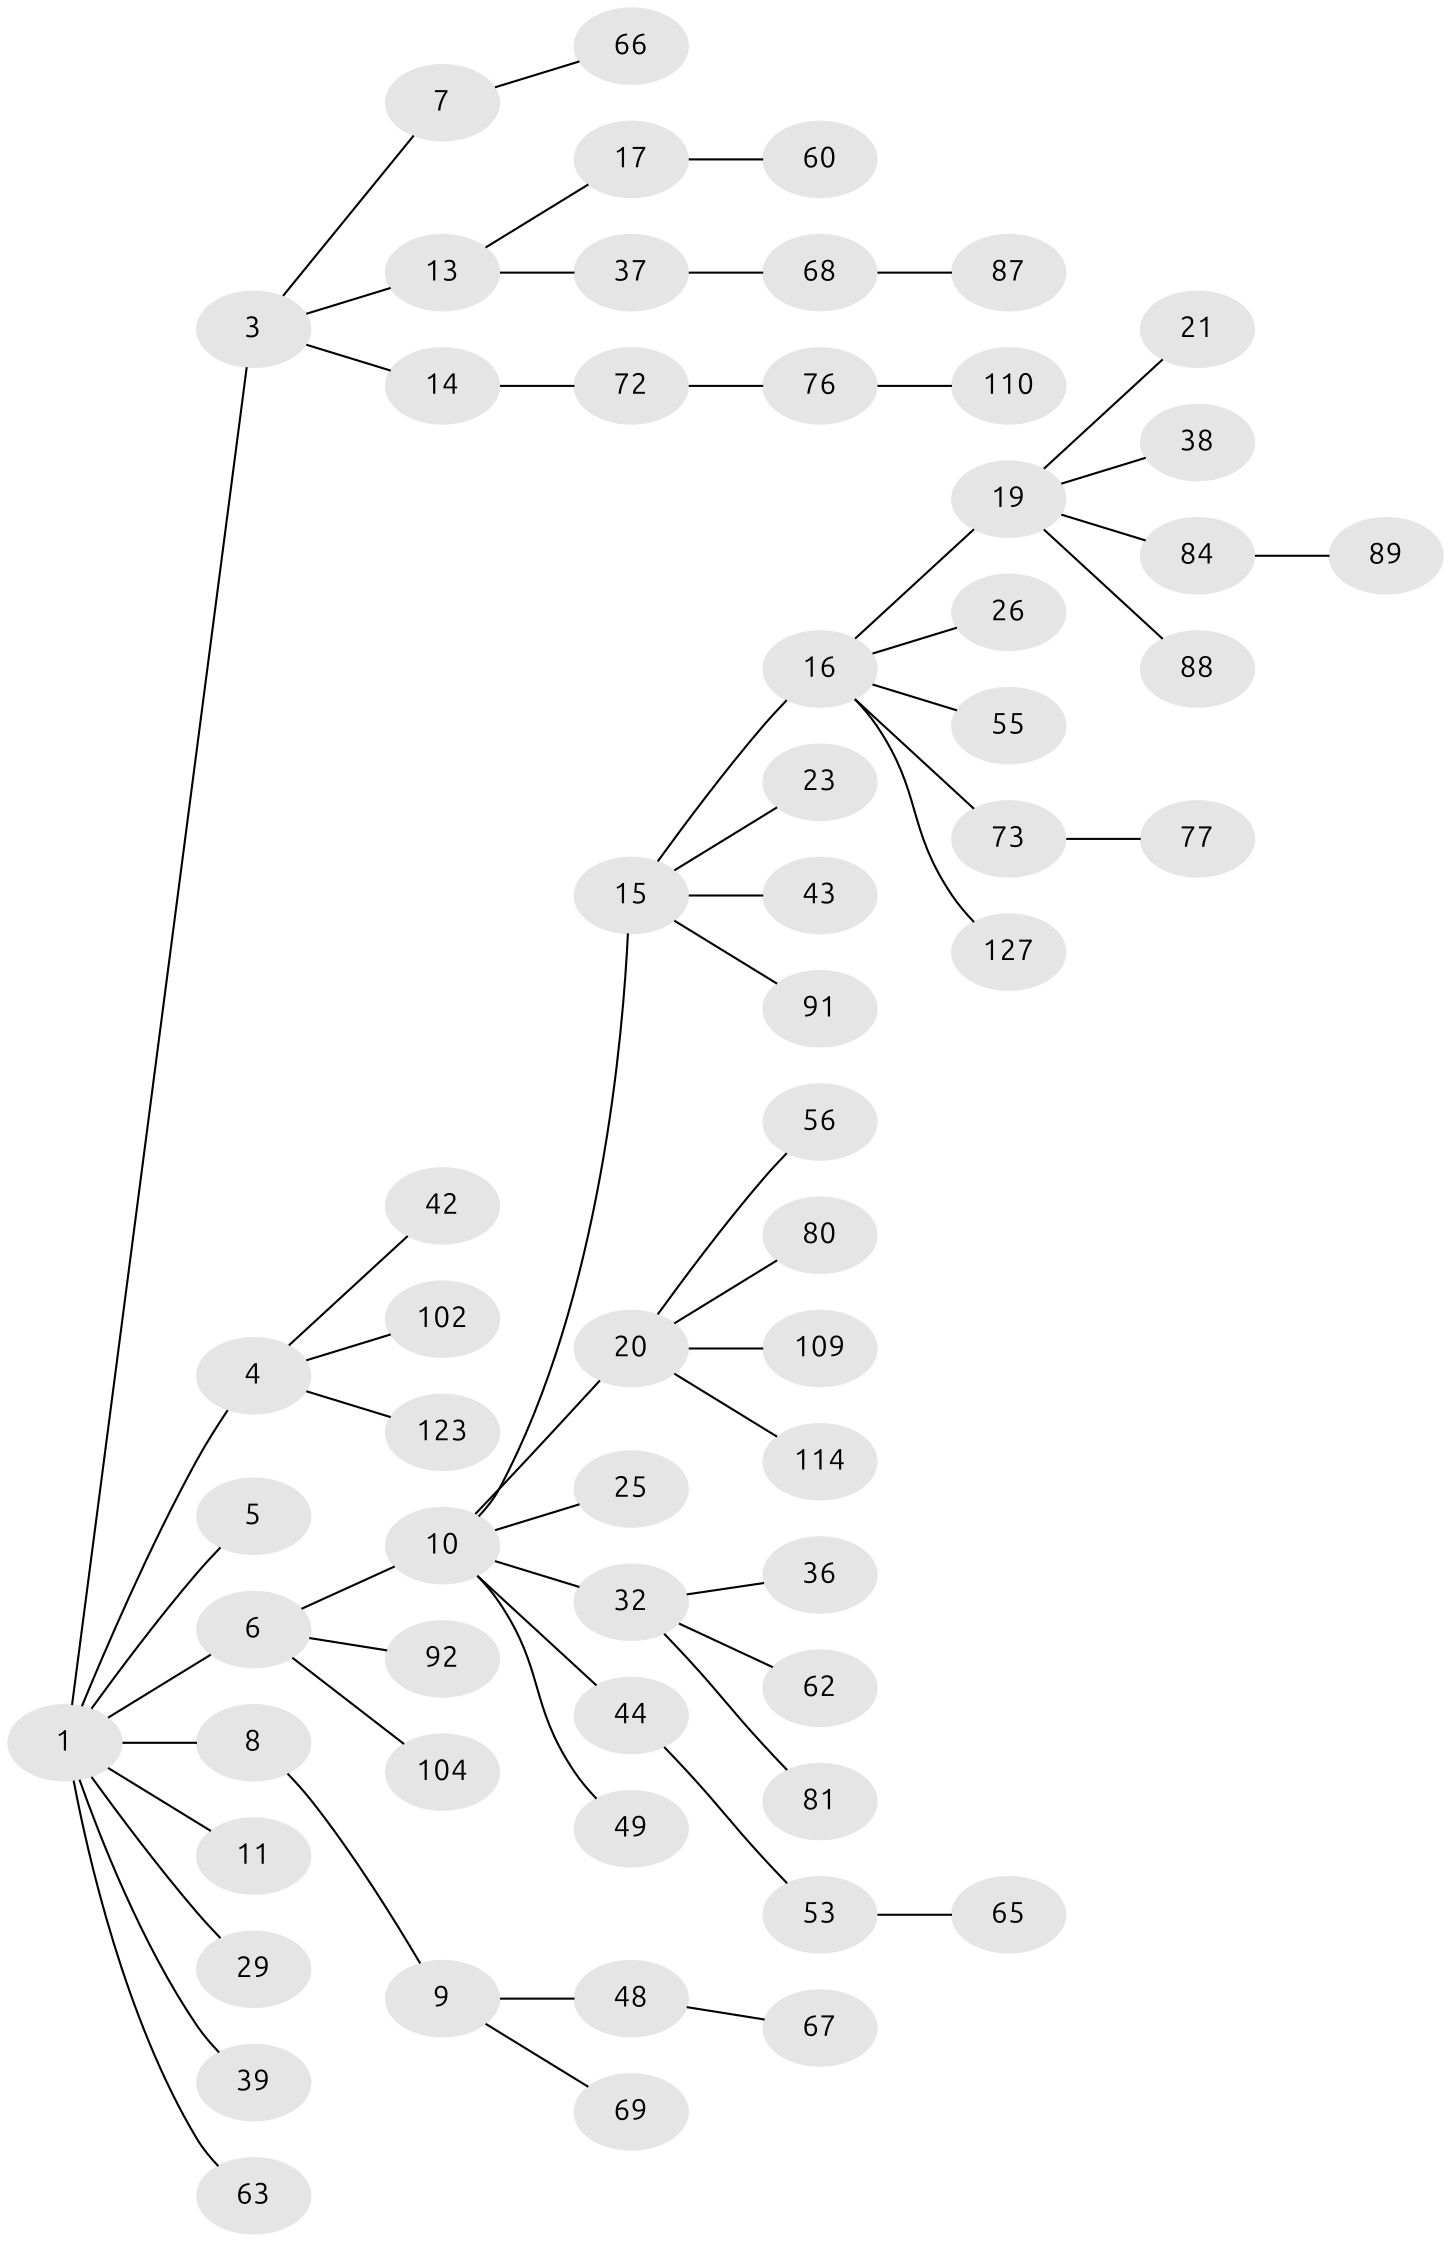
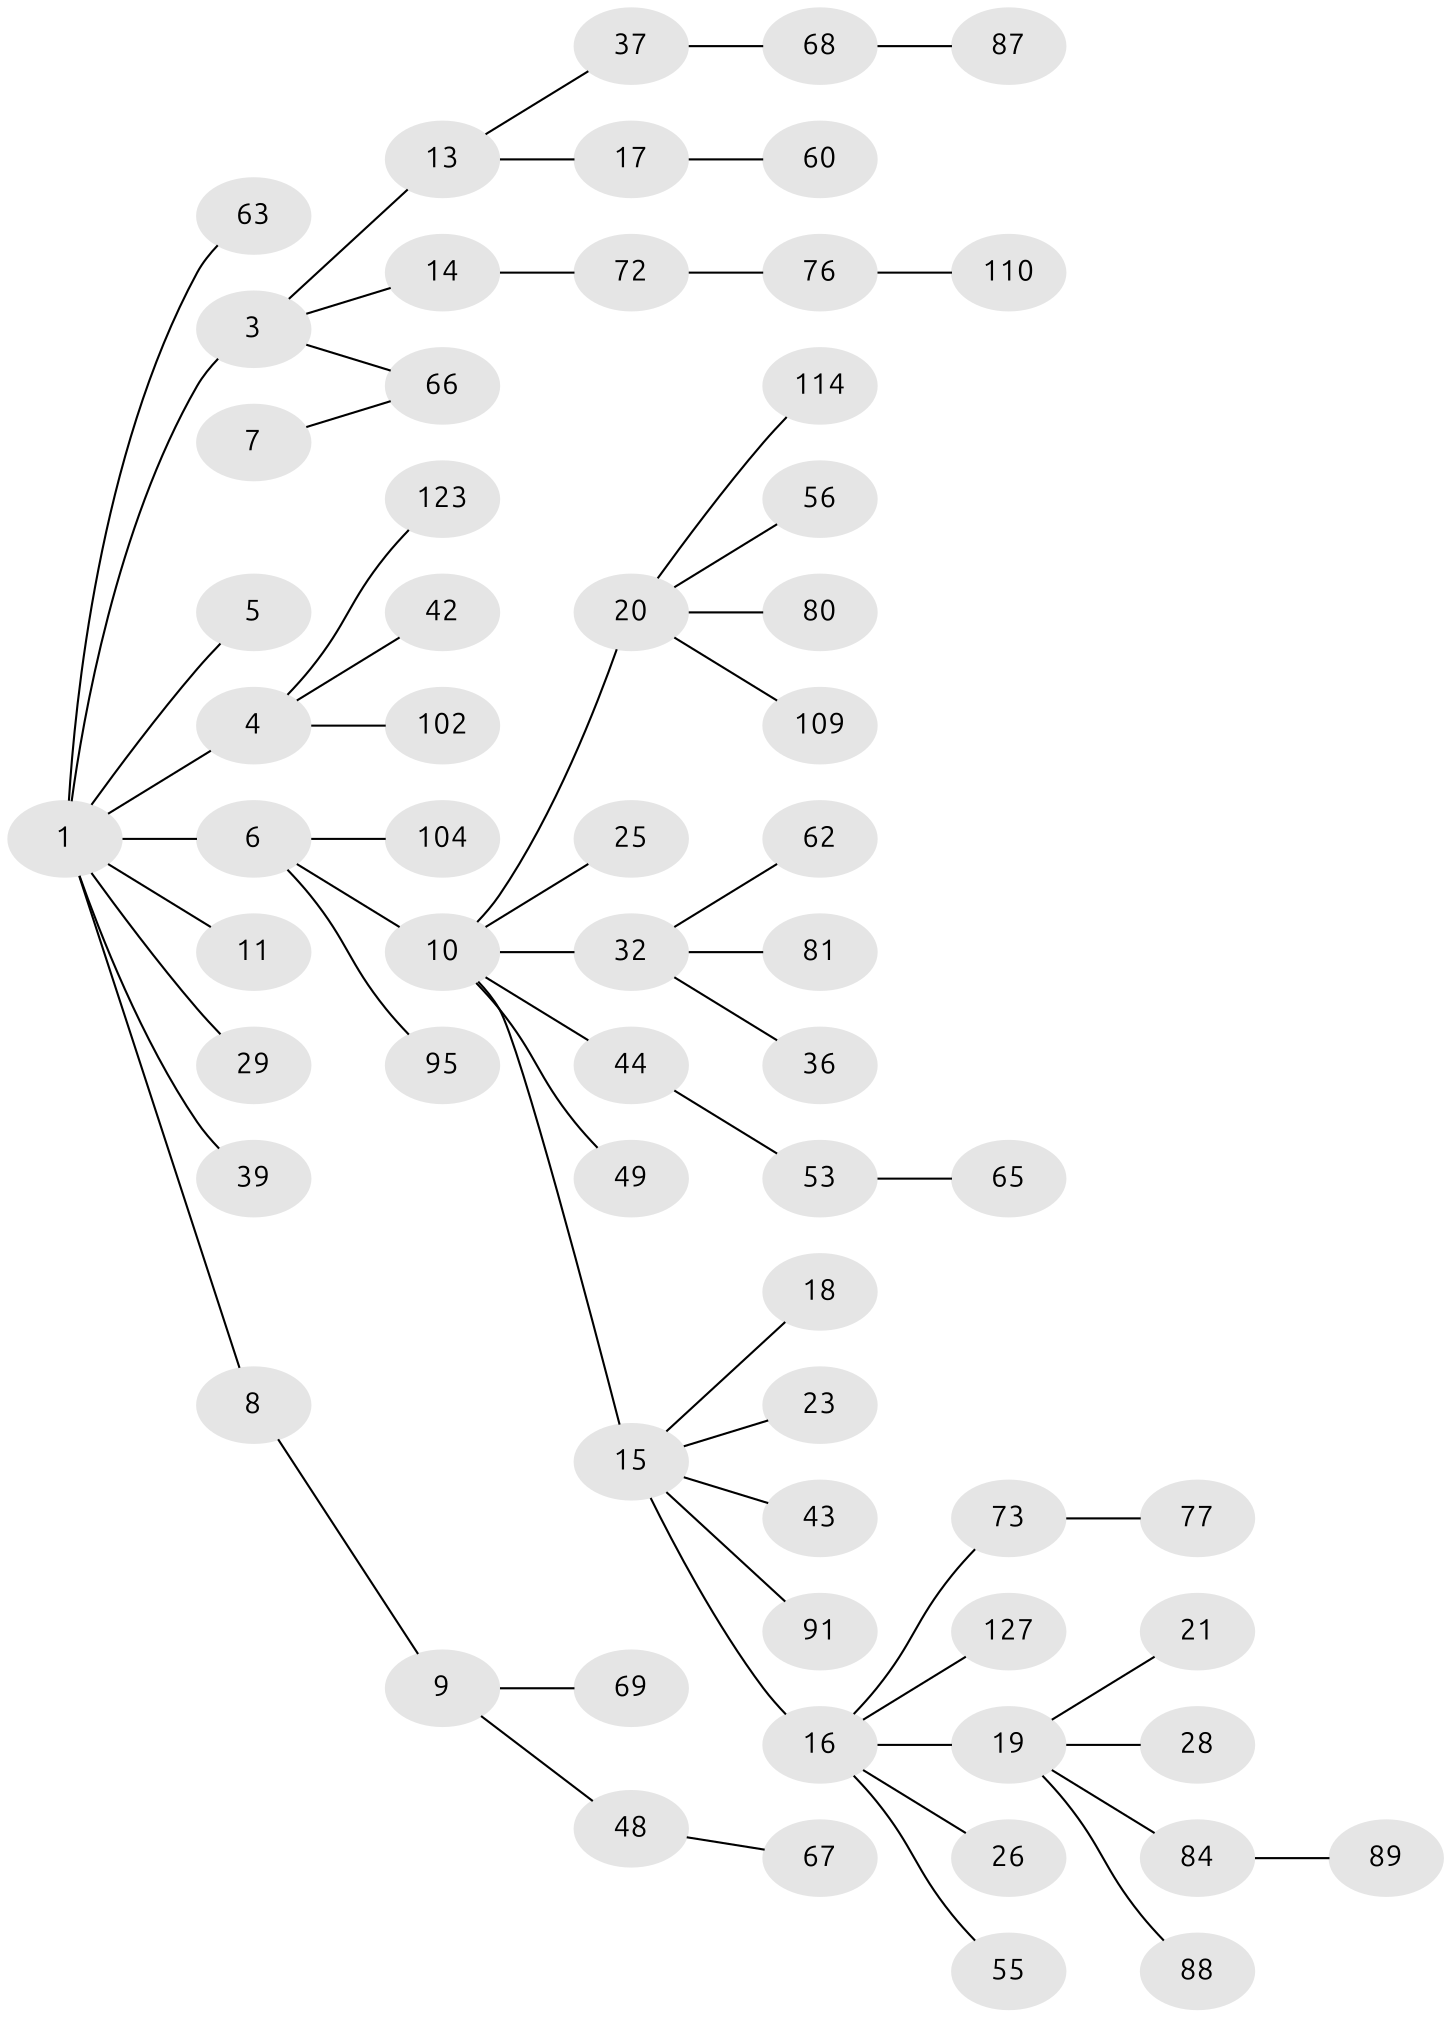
edge "7" -- "3": now "66" -- "3"
node "38": label "38" -> "28"
node "18": added
node "92": label "92" -> "95"
